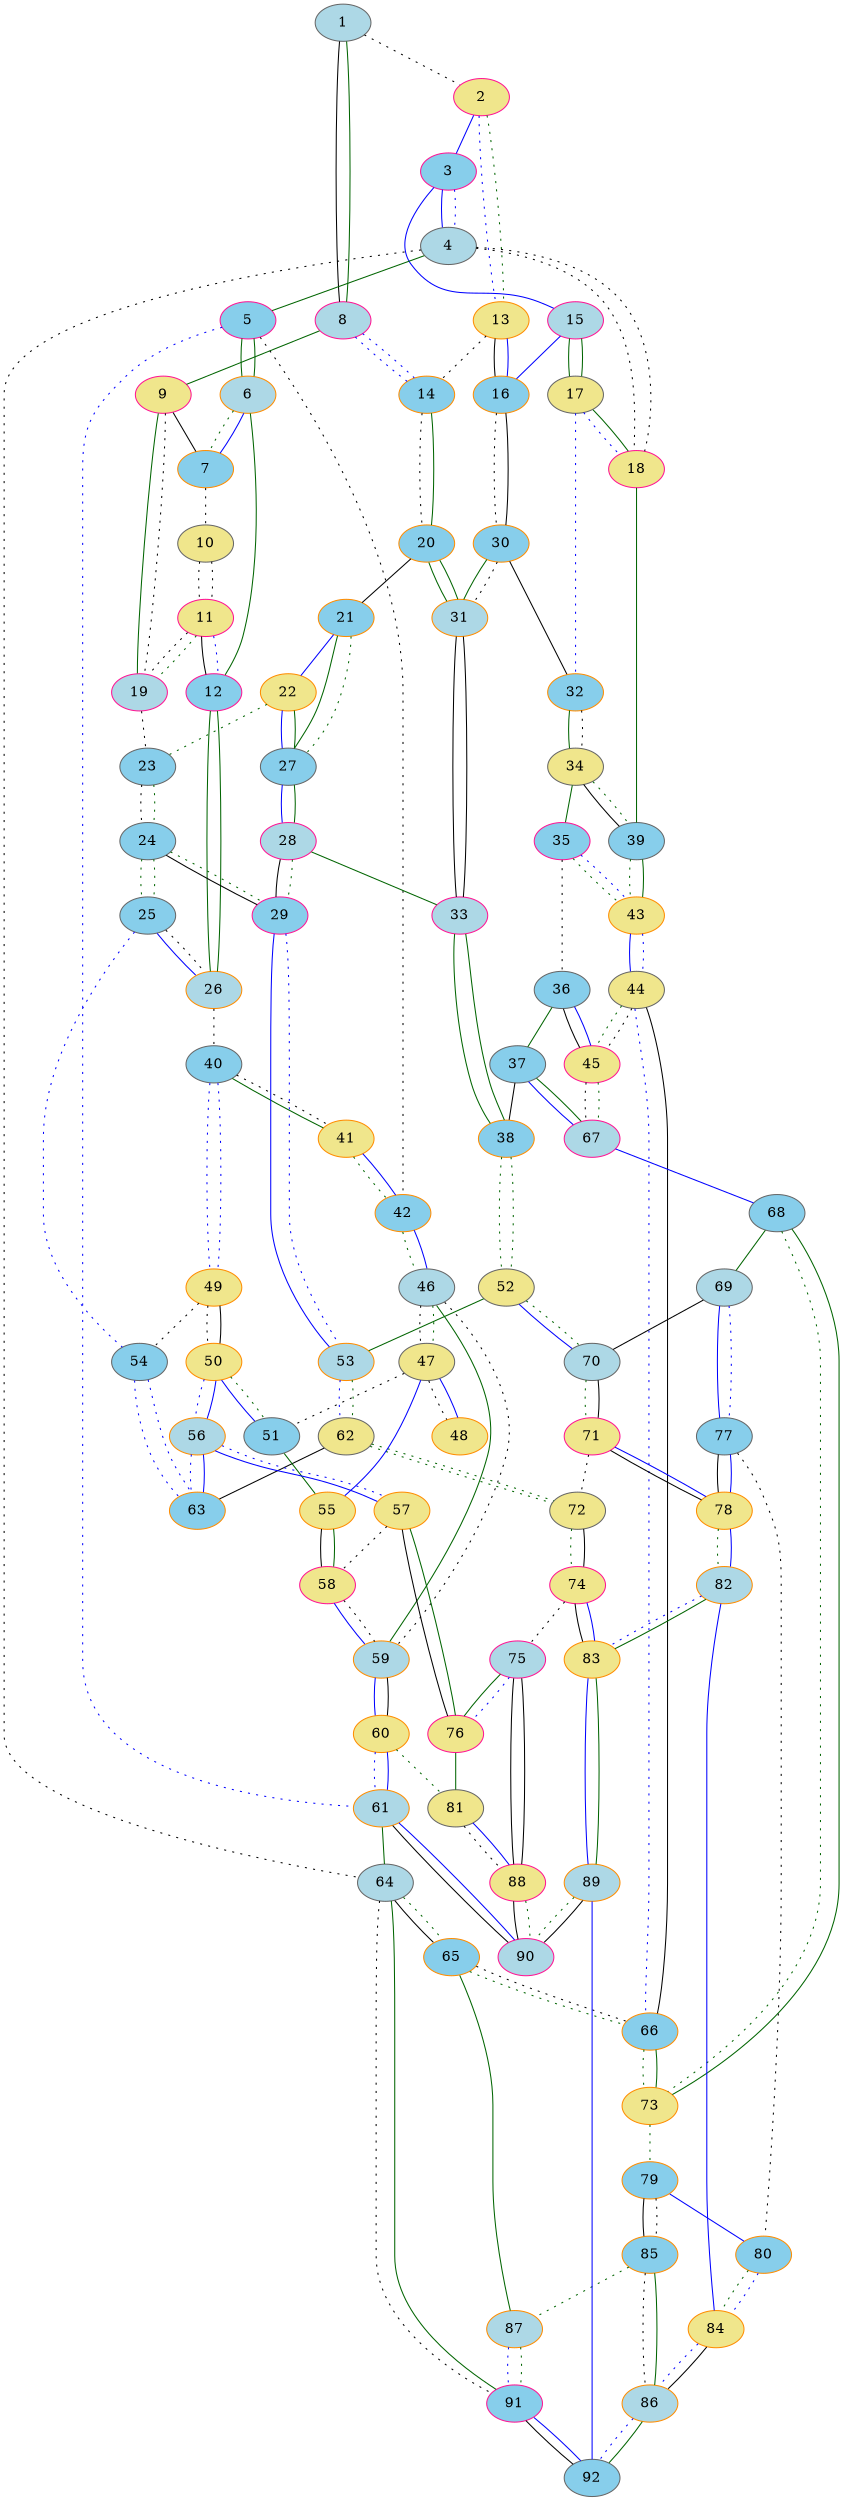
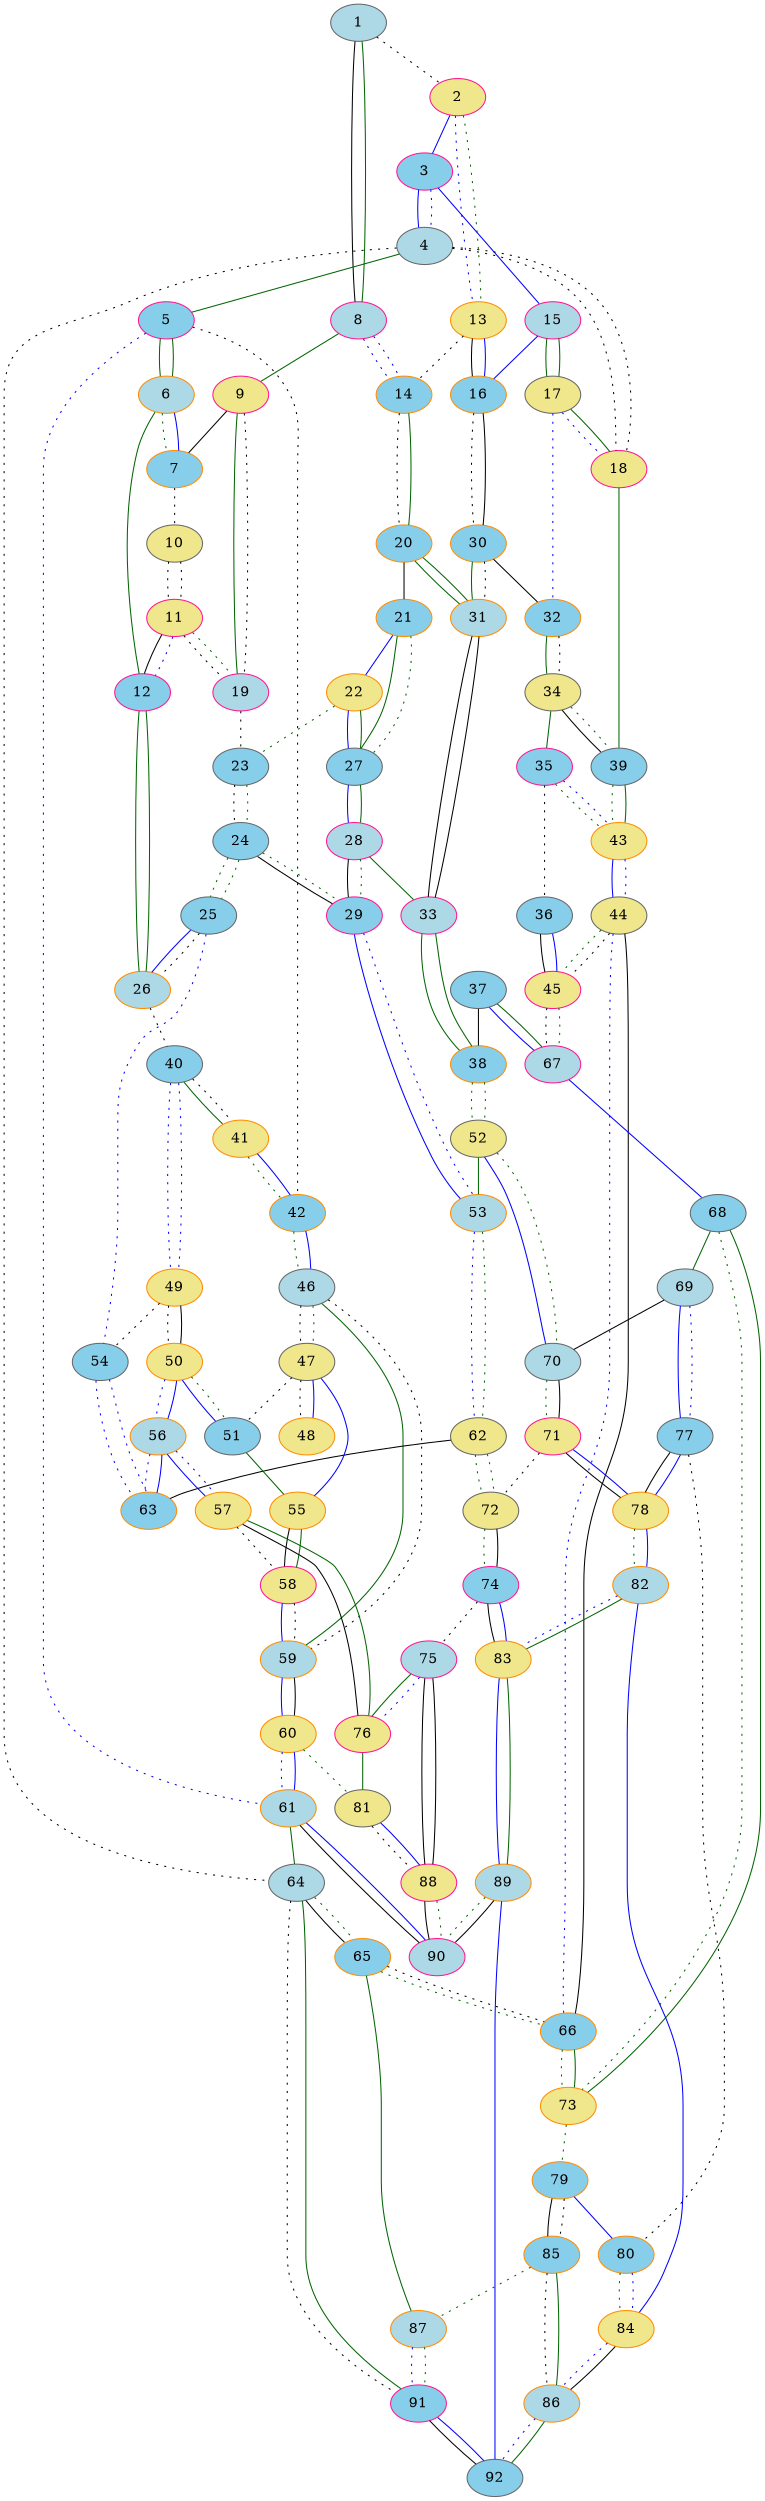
edge "36" -- "37": removed
node "74": fillcolor khaki -> skyblue
